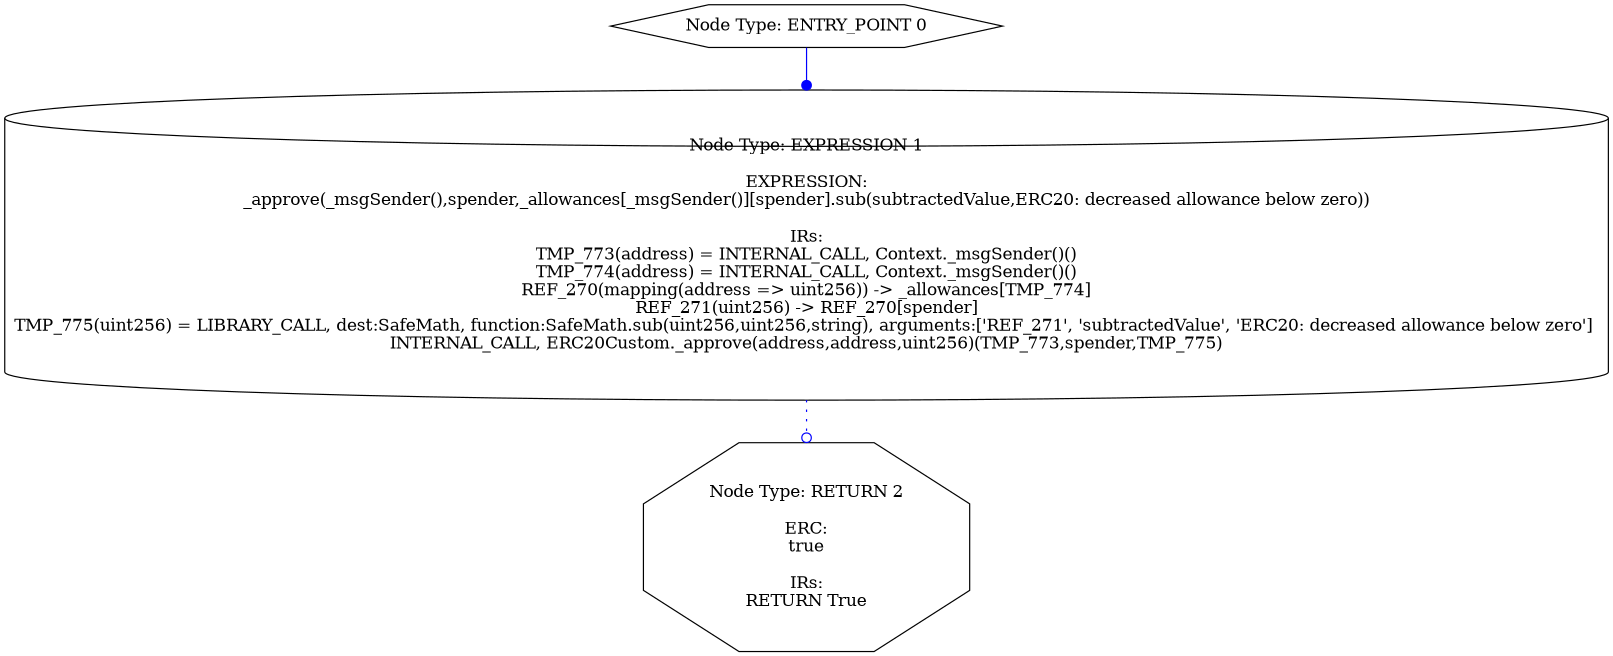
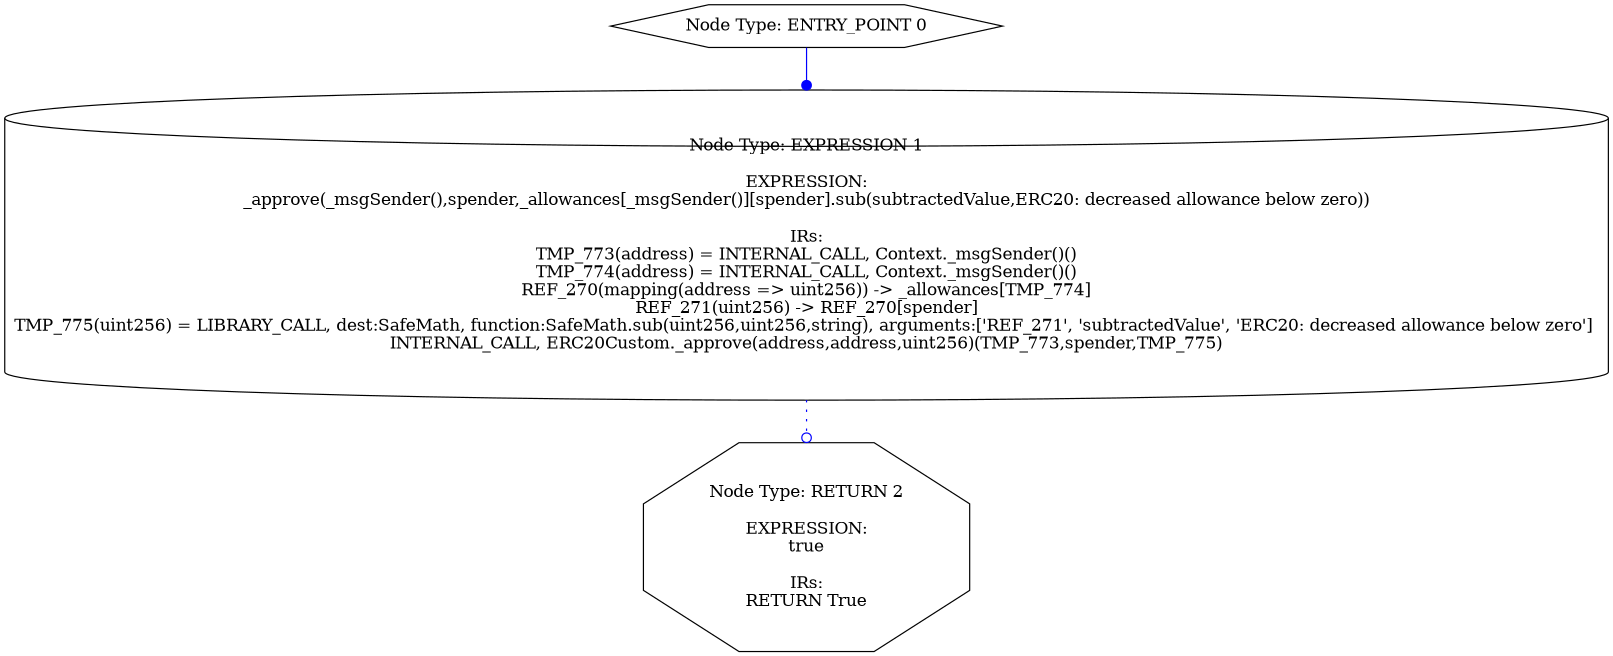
node "Node Type: RETURN 2 ERC: true IRs: RETURN True": label "Node Type: RETURN 2 ERC: true IRs: RETURN True" -> "Node Type: RETURN 2 EXPRESSION: true IRs: RETURN True"
